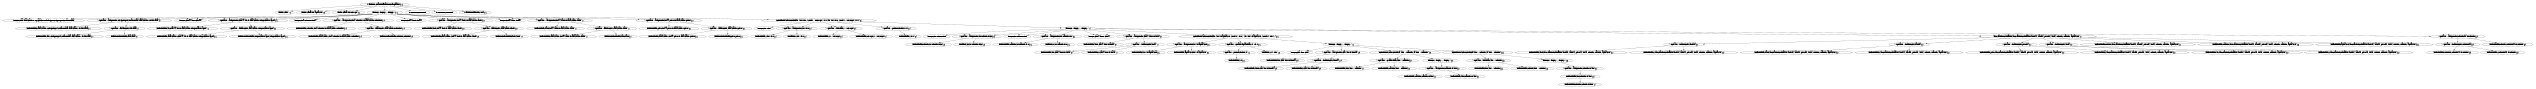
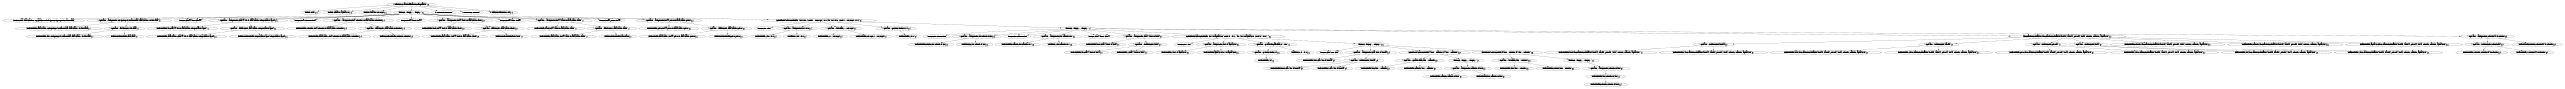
node "(LOCAL,int[][] perm: int[][])": added
node "(LOCAL,int i: int)": added
